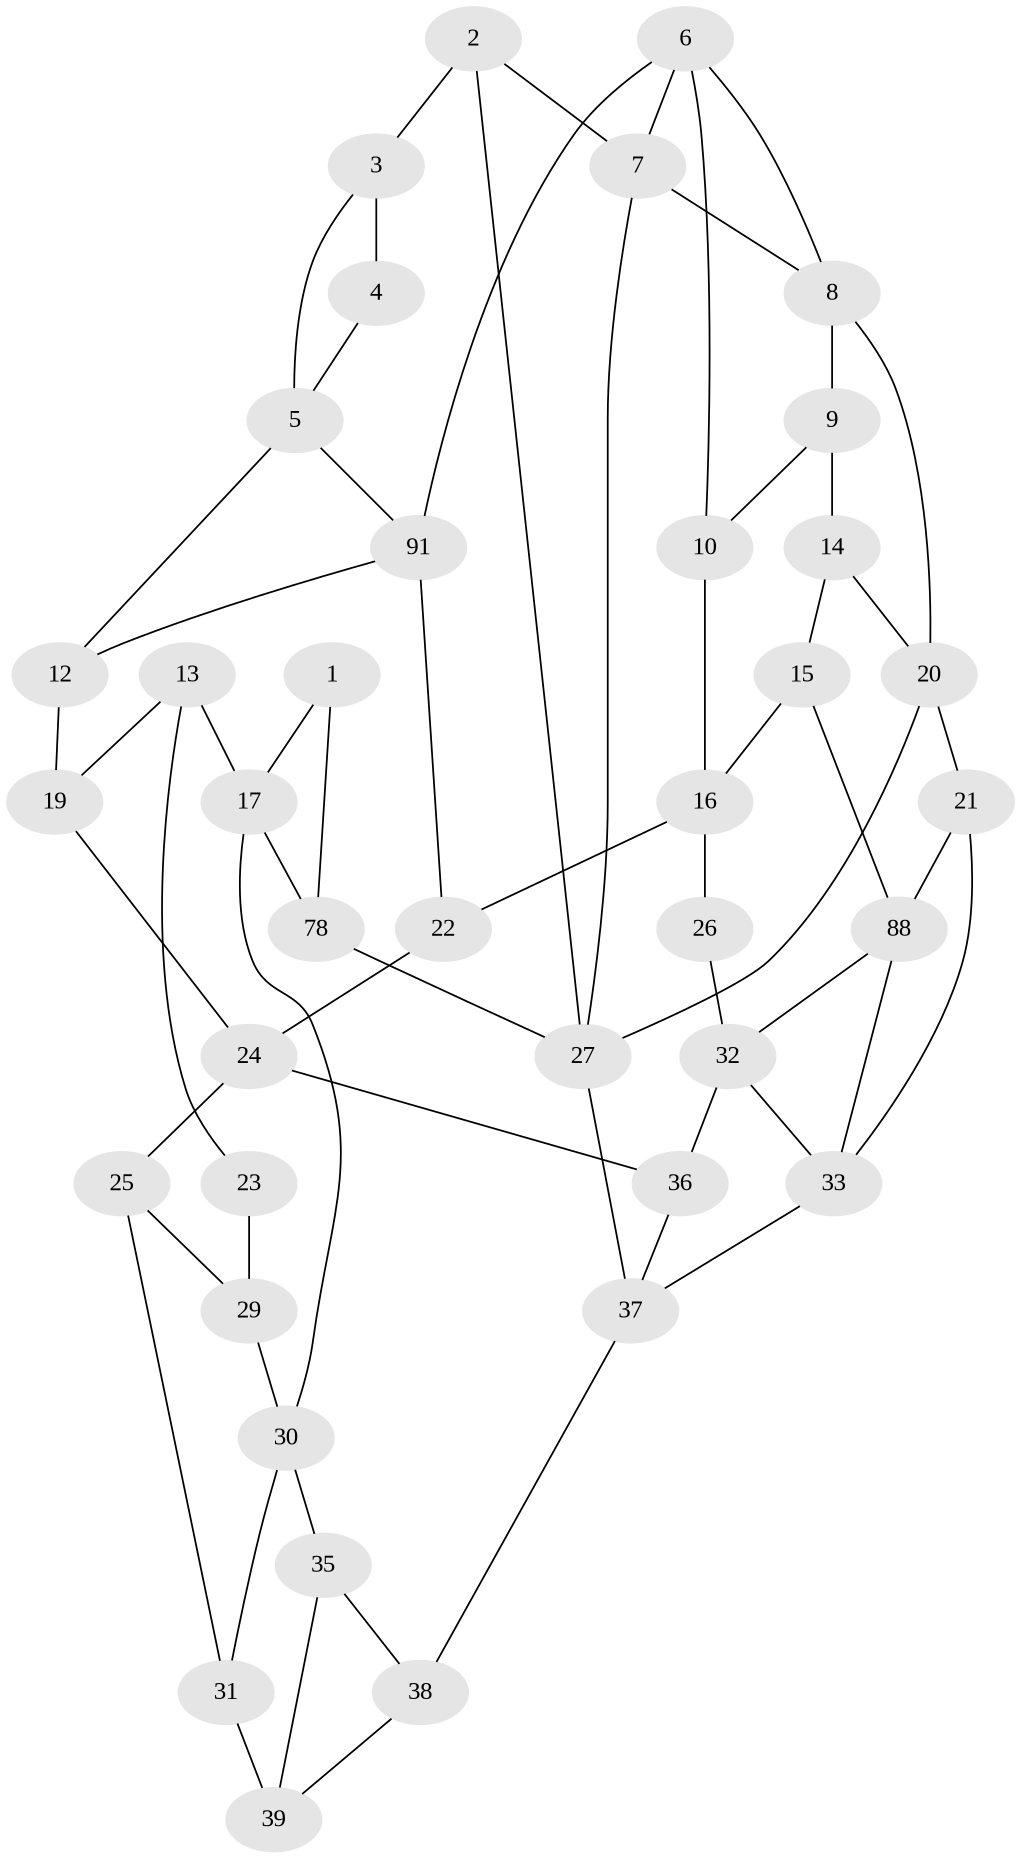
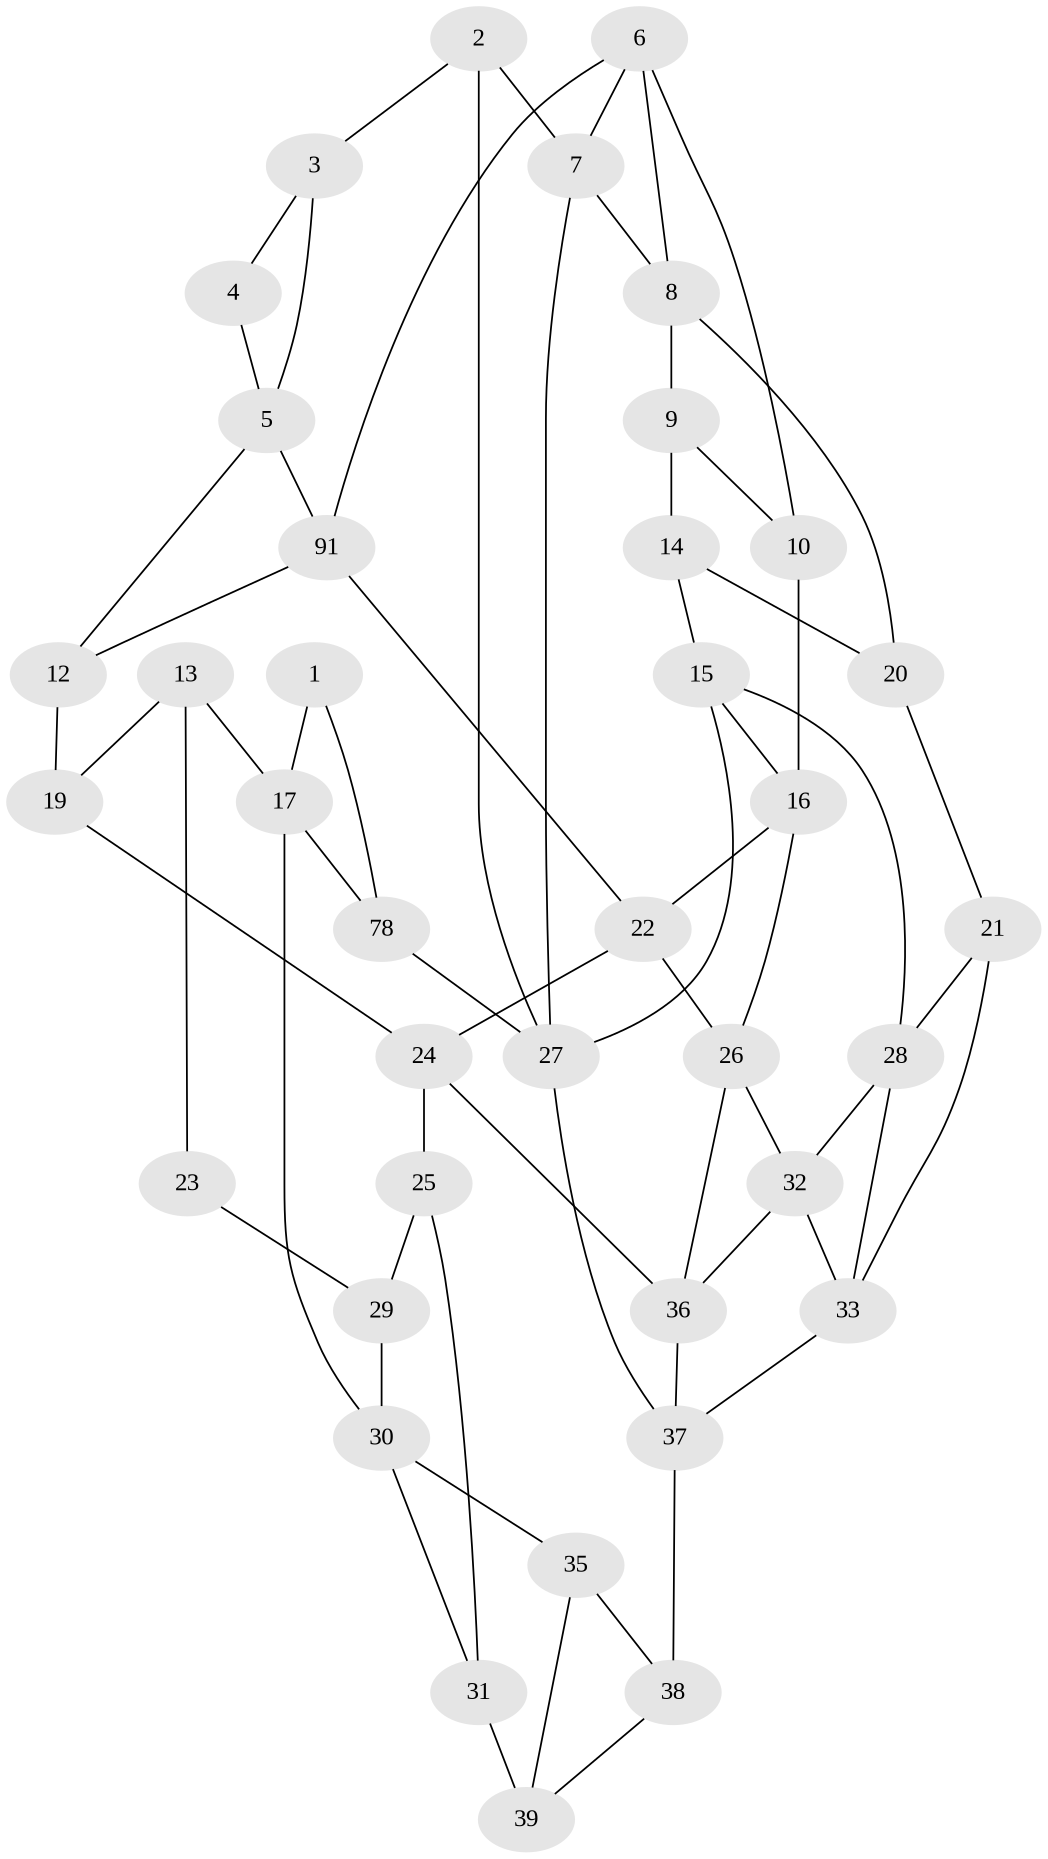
edge "20" -- "27": now "15" -- "27"
node "88": label "88" -> "28"
edge "22" -- "26": added
edge "26" -- "36": added
